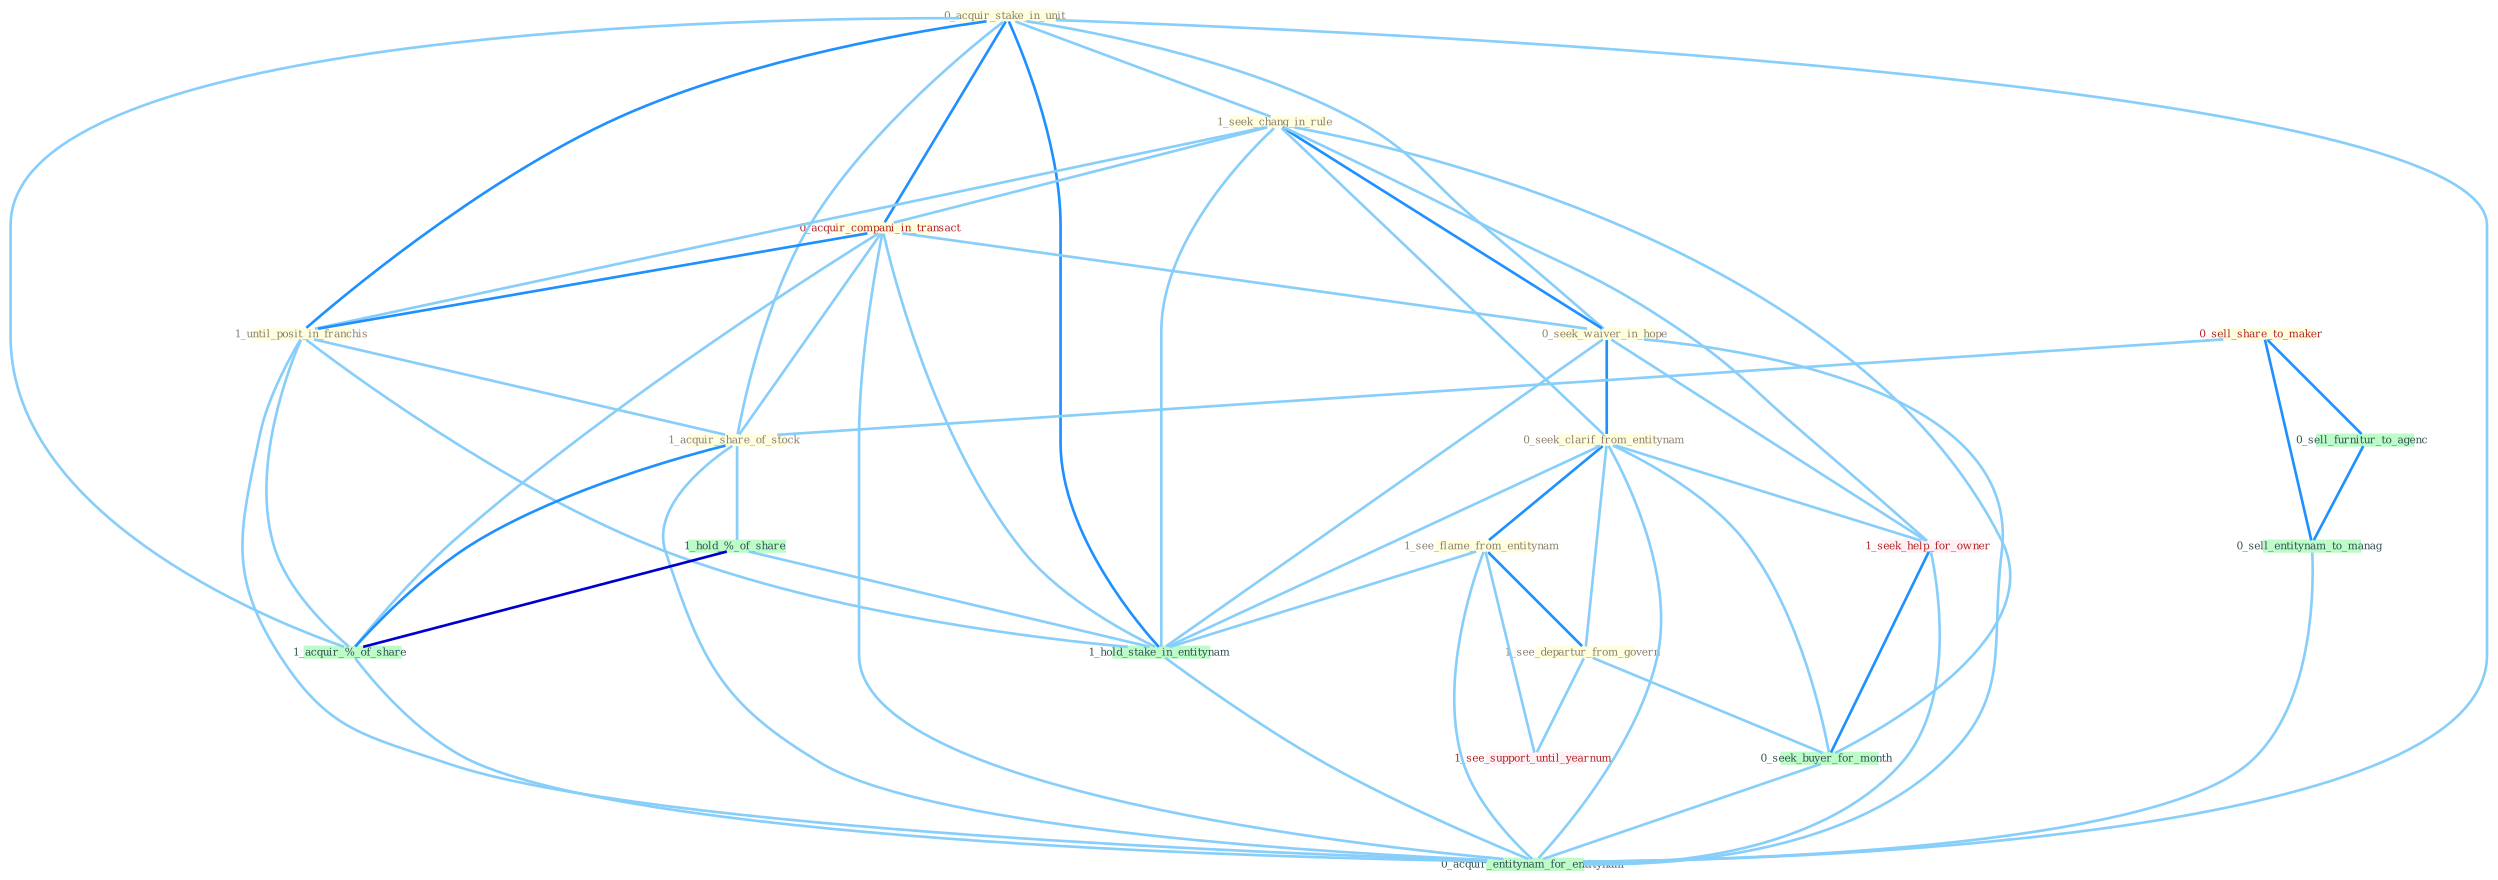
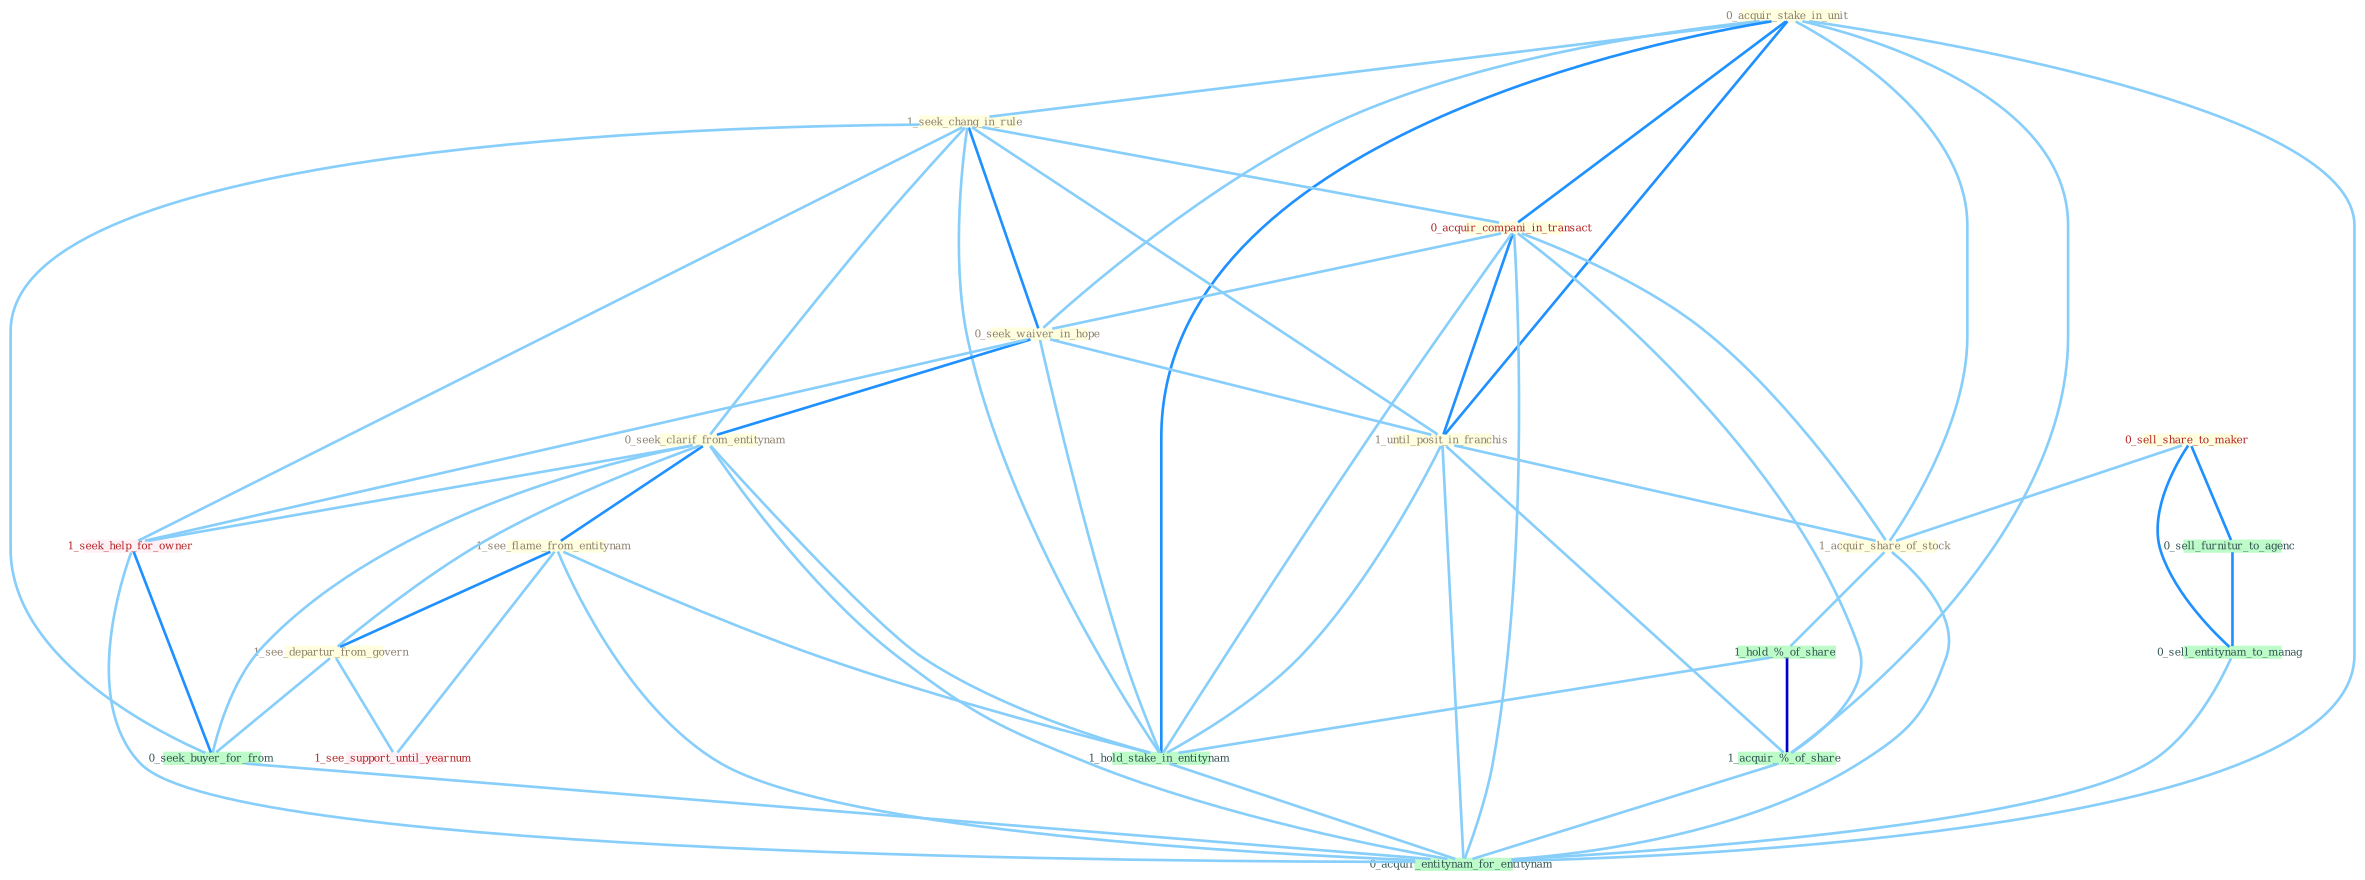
edge "1_acquir_share_of_stock" -- "1_acquir_%_of_share": removed
edge "0_seek_waiver_in_hope" -- "0_acquir_entitynam_for_entitynam": now "0_seek_waiver_in_hope" -- "1_until_posit_in_franchis"
node "0_seek_buyer_for_month": label "0_seek_buyer_for_month" -> "0_seek_buyer_for_from"
